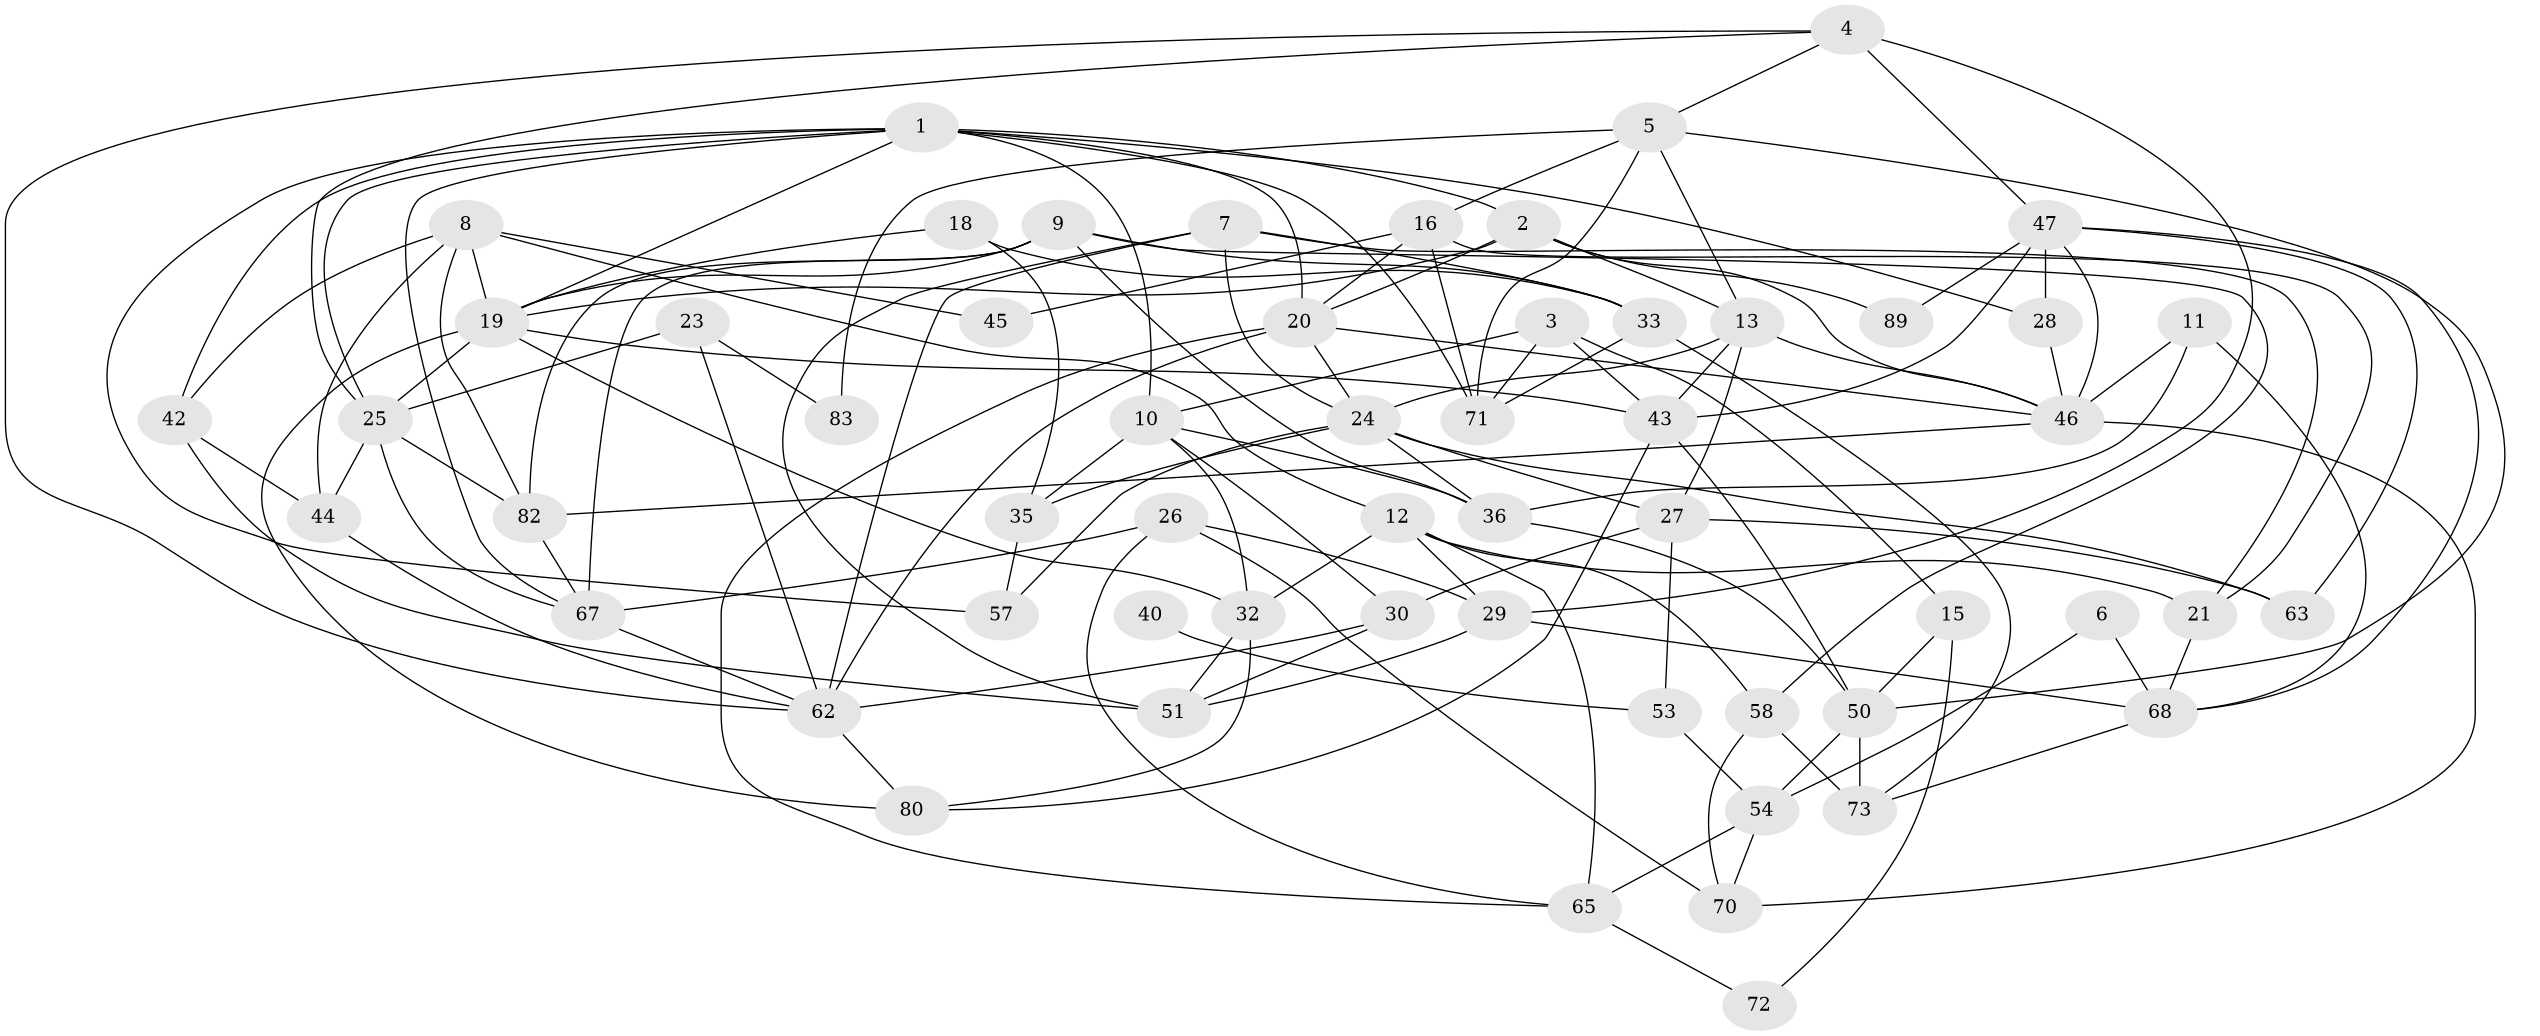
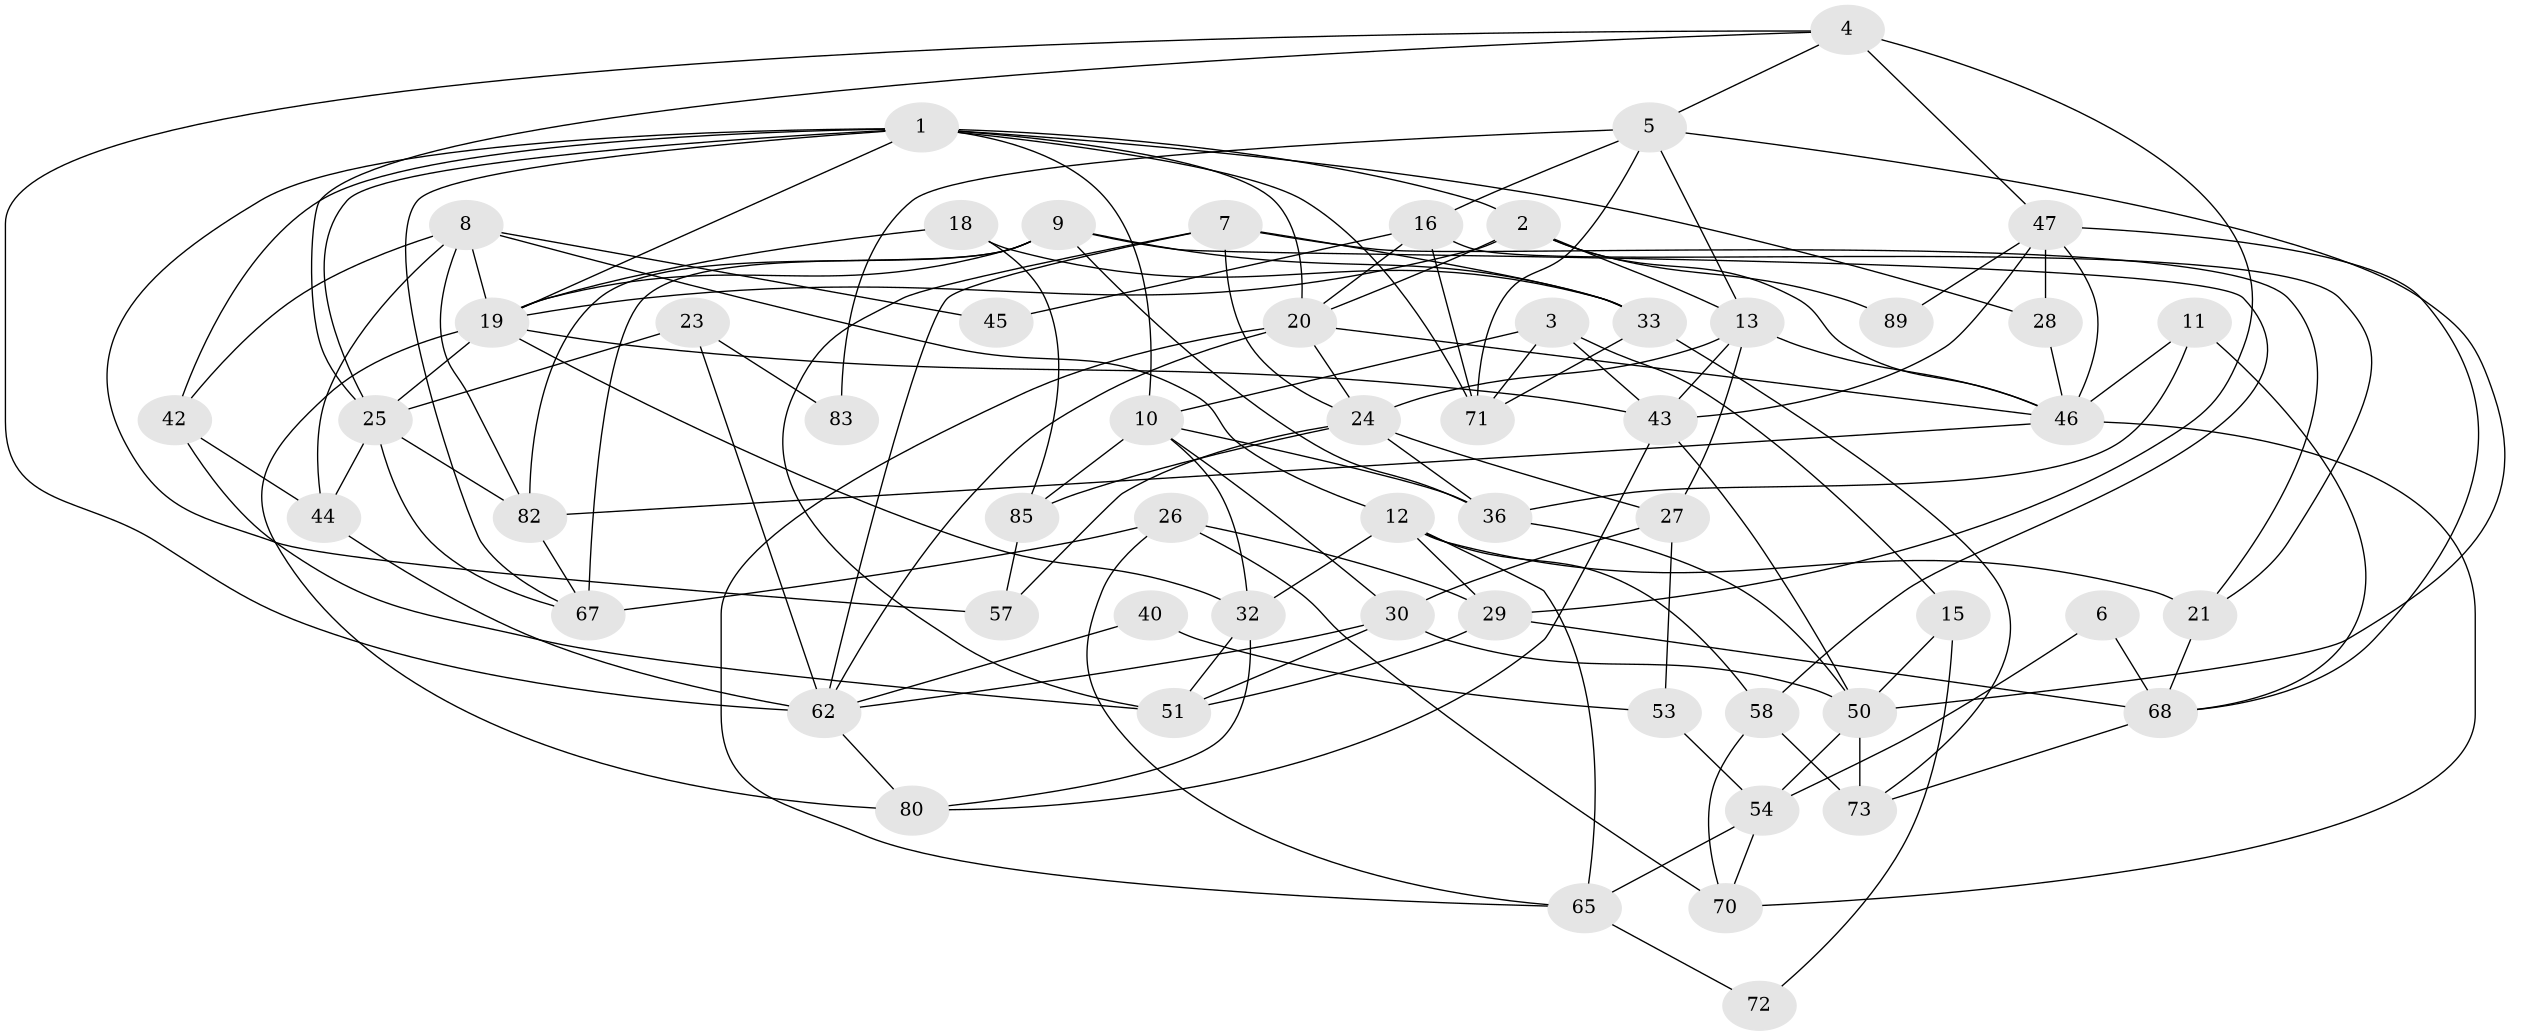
node "35": label "35" -> "85"
node "63": removed
edge "67" -- "62": now "40" -- "62"
edge "30" -- "50": added
